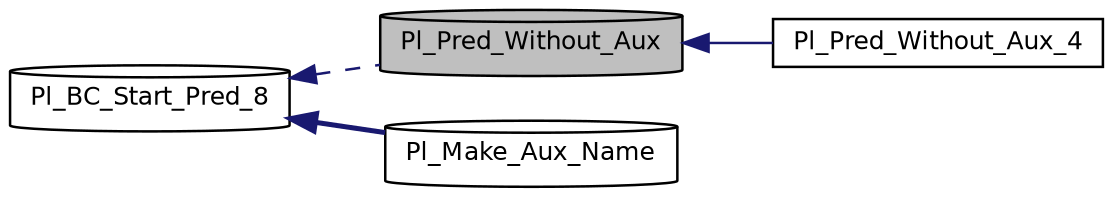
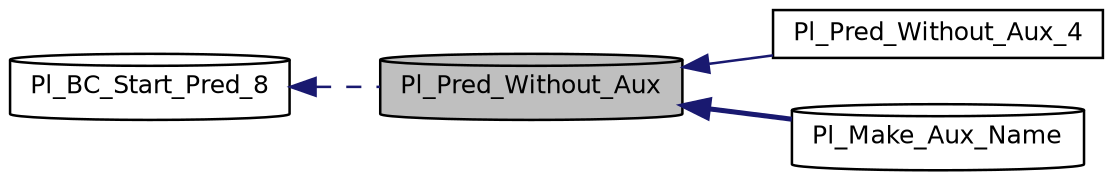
edge "Pl_Make_Aux_Name" -> "Pl_BC_Start_Pred_8": now "Pl_Make_Aux_Name" -> "Pl_Pred_Without_Aux"
